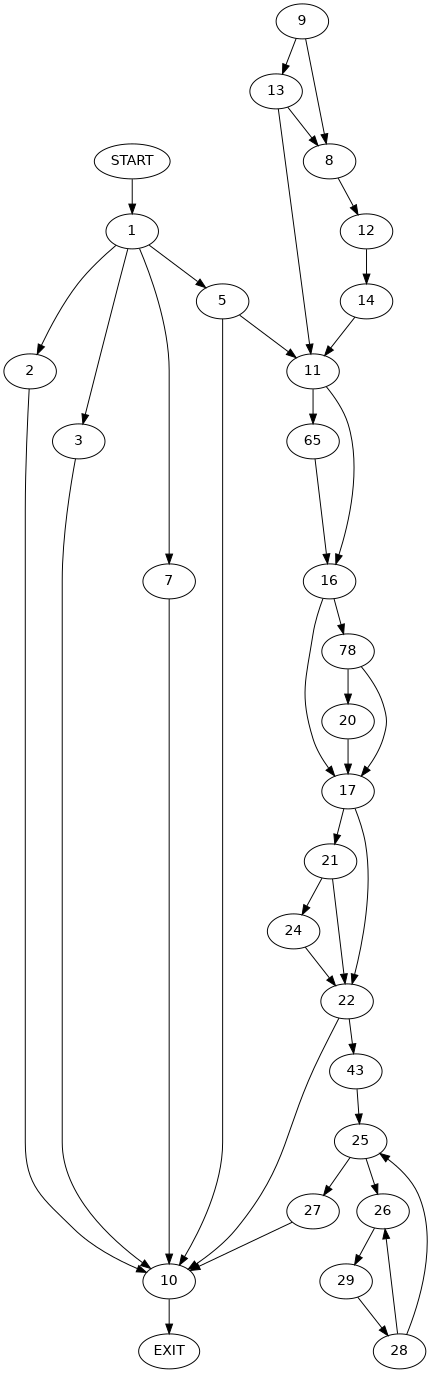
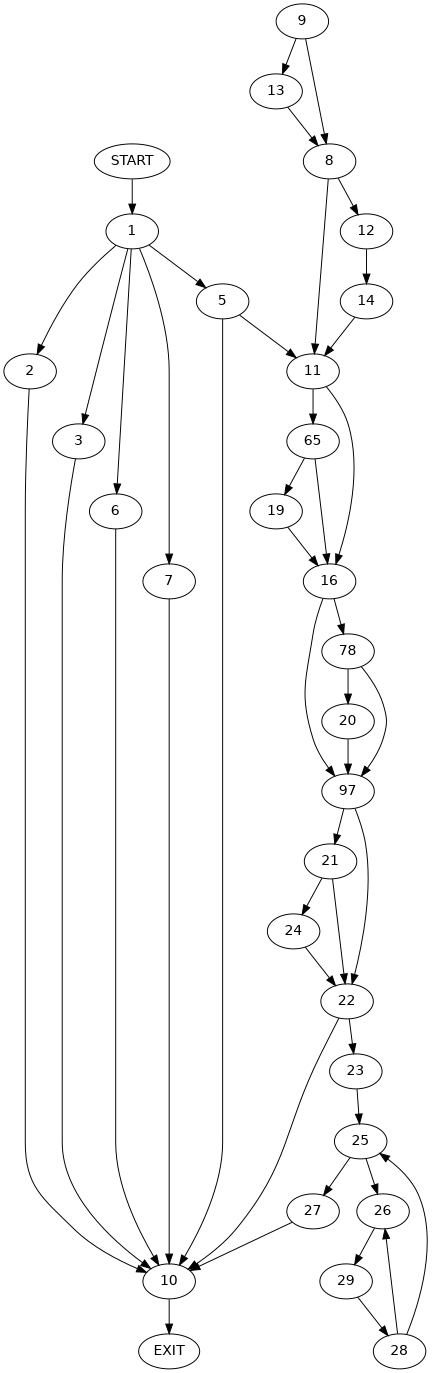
edge "13" -> "11": now "8" -> "11"
node "6": added
node "19": added
node "17": label "17" -> "97"
node "43": label "43" -> "23"
